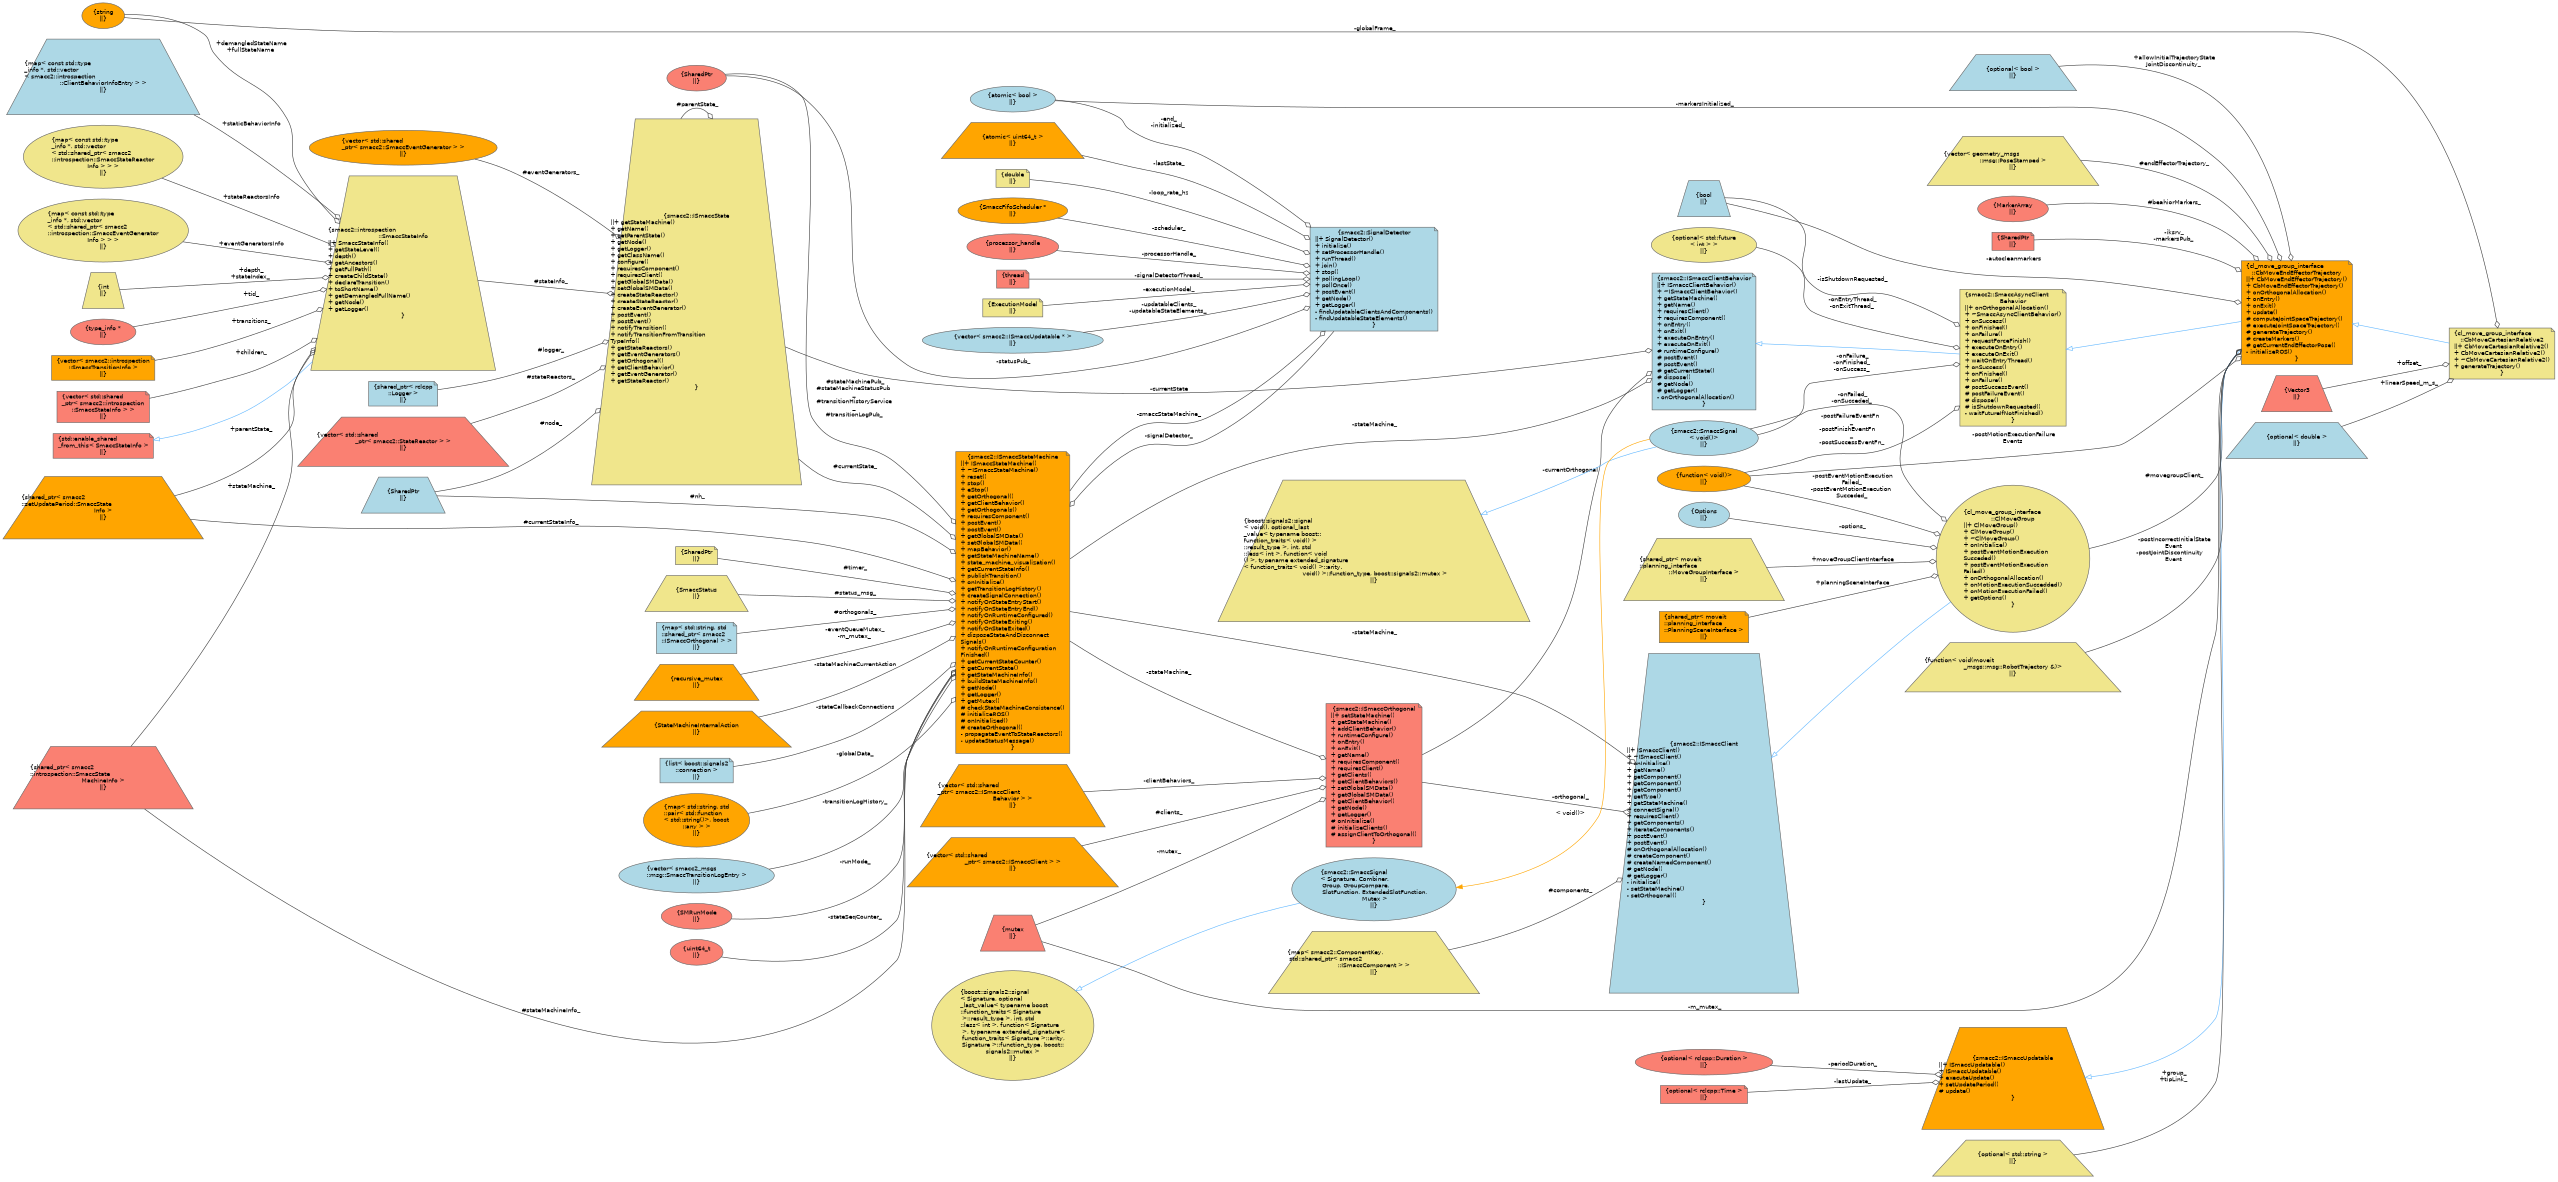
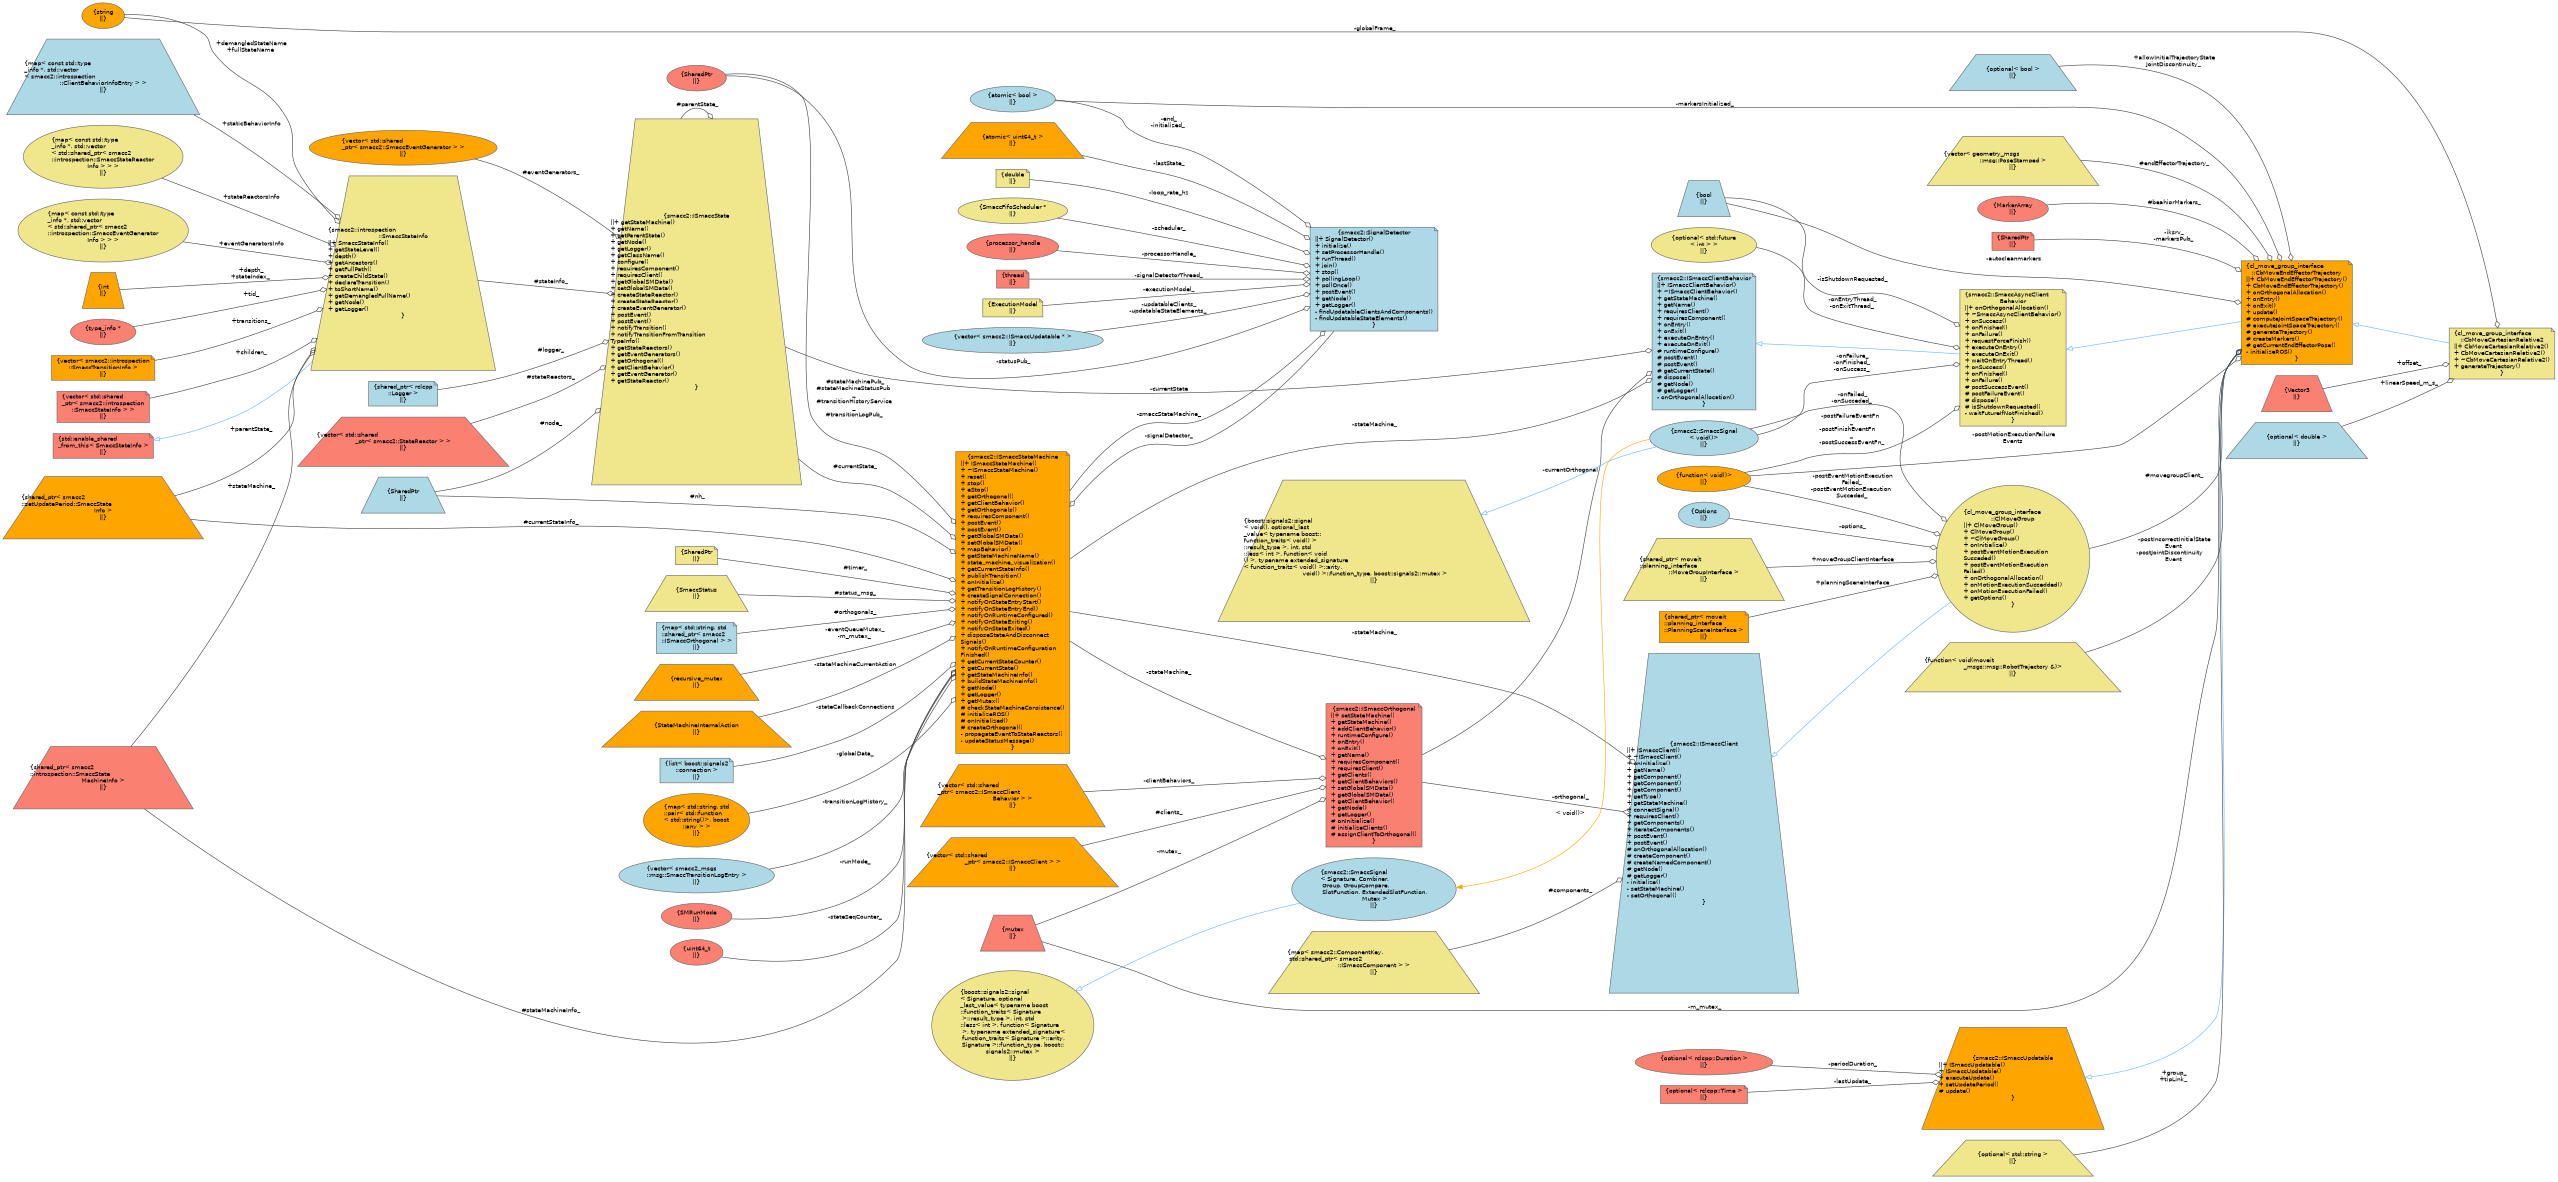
node "{SmaccFifoScheduler * ||}": fillcolor orange -> khaki
node "{int ||}": fillcolor khaki -> orange
